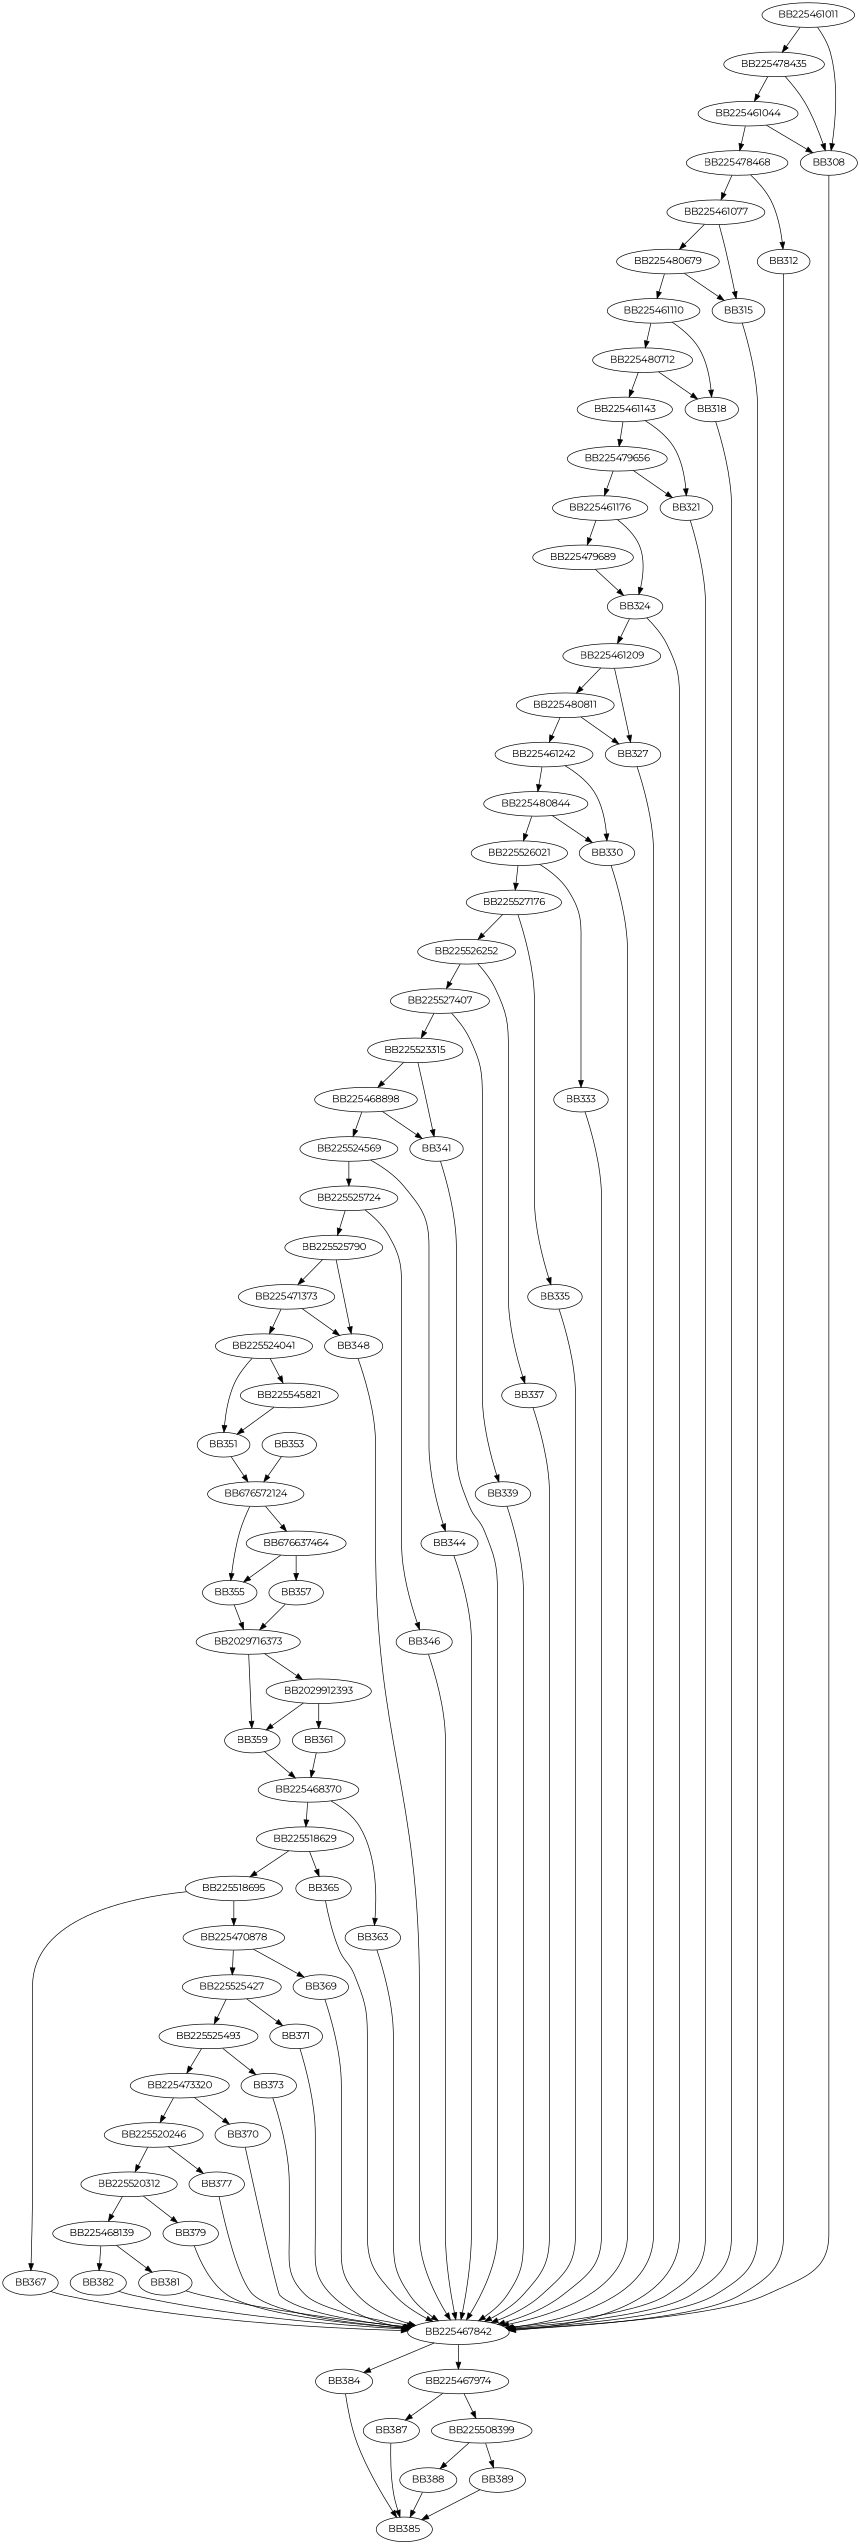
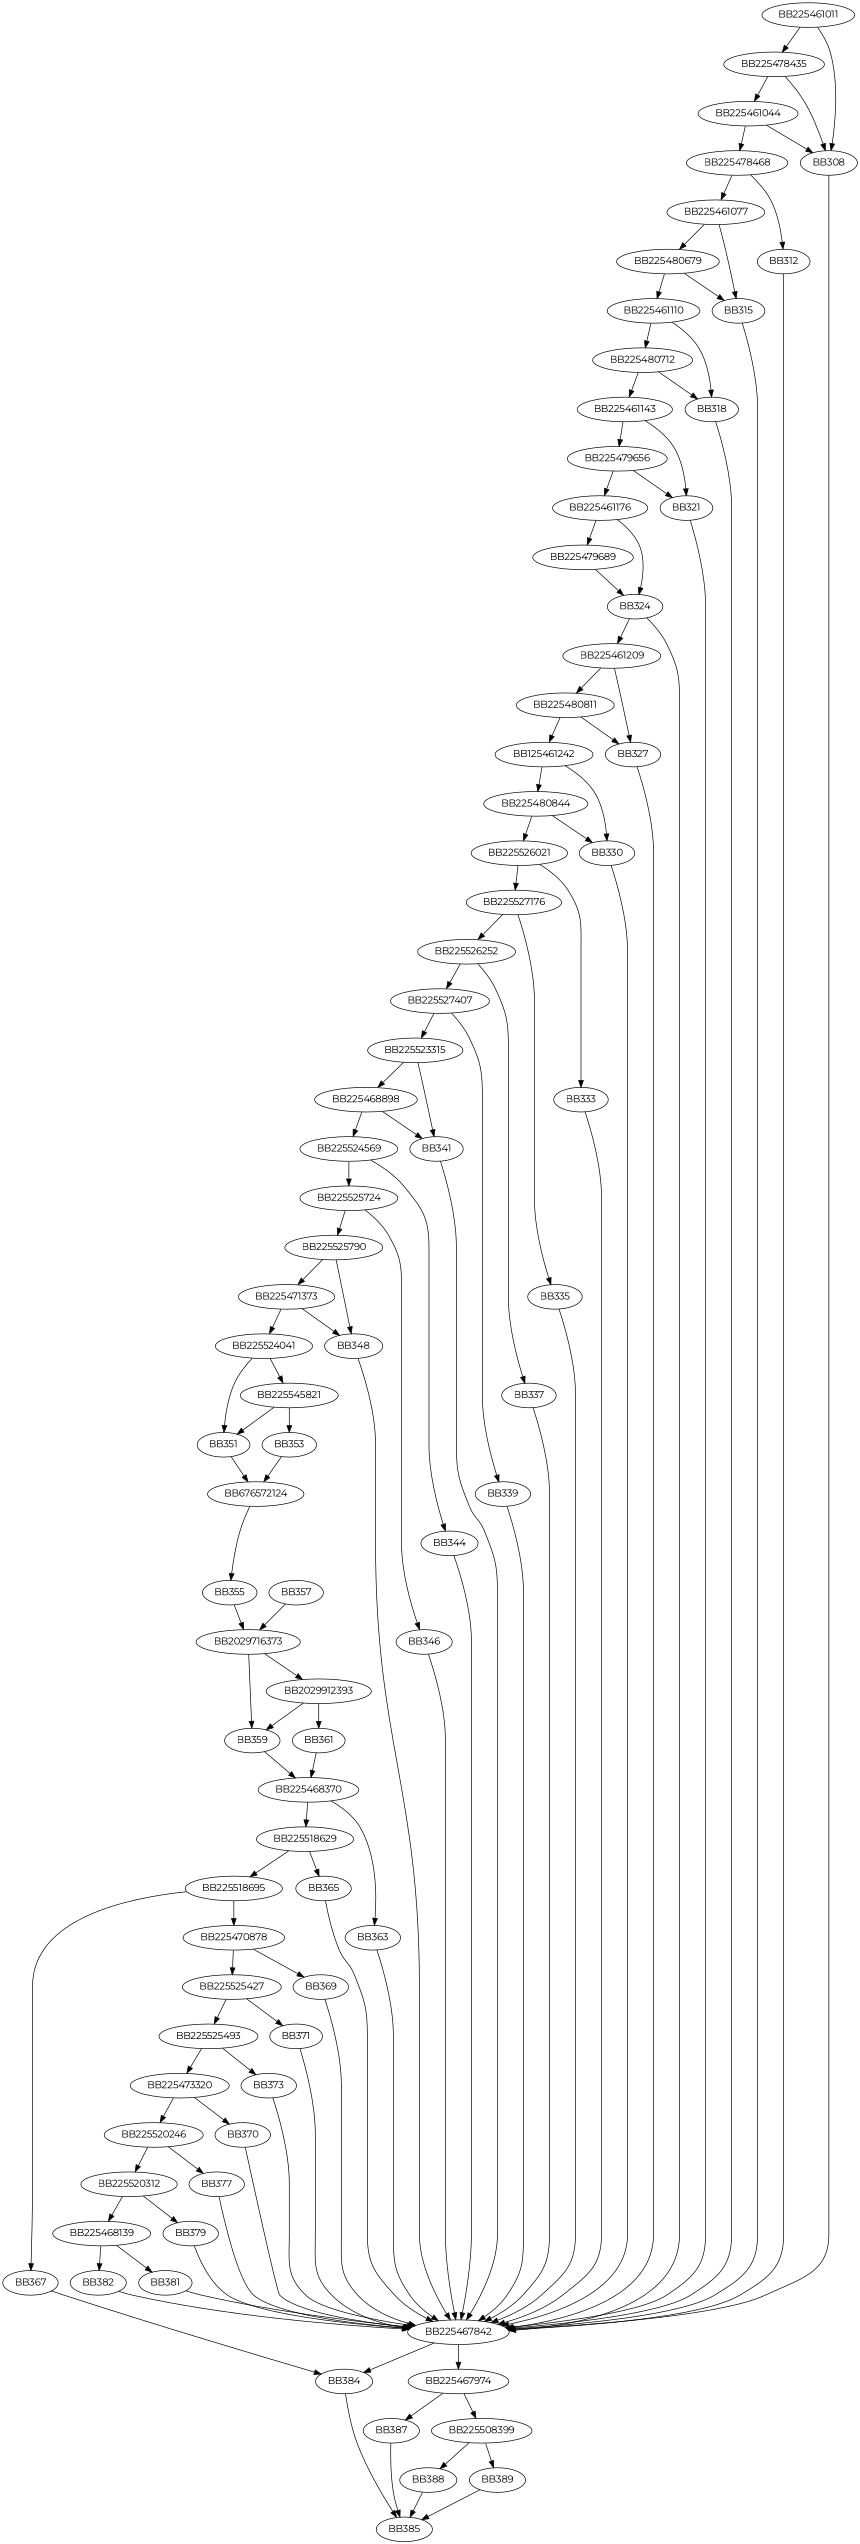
node "BB225461242": label "BB225461242" -> "BB125461242"
edge "BB225545821" -> "BB353": added
node "BB676637464": removed
edge "BB367" -> "BB225467842": now "BB367" -> "BB384"
